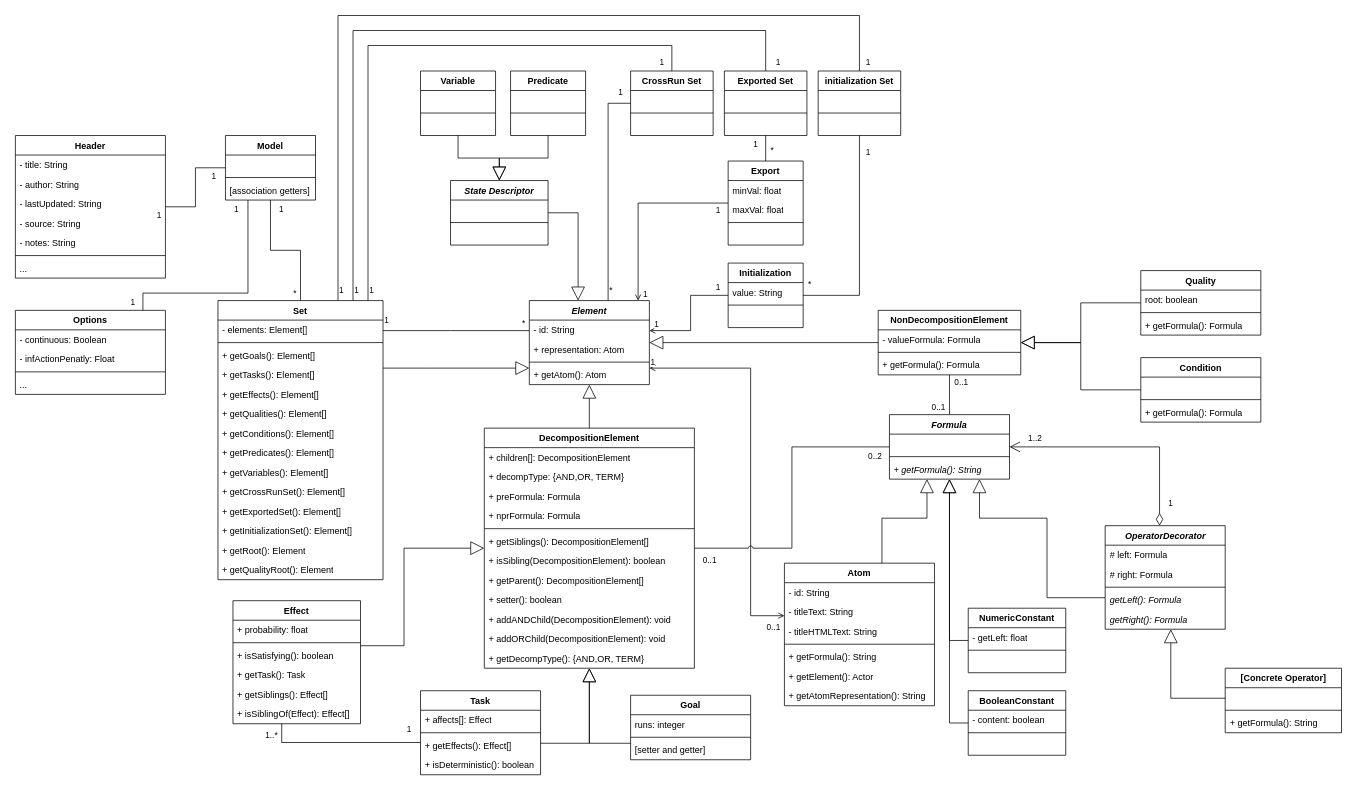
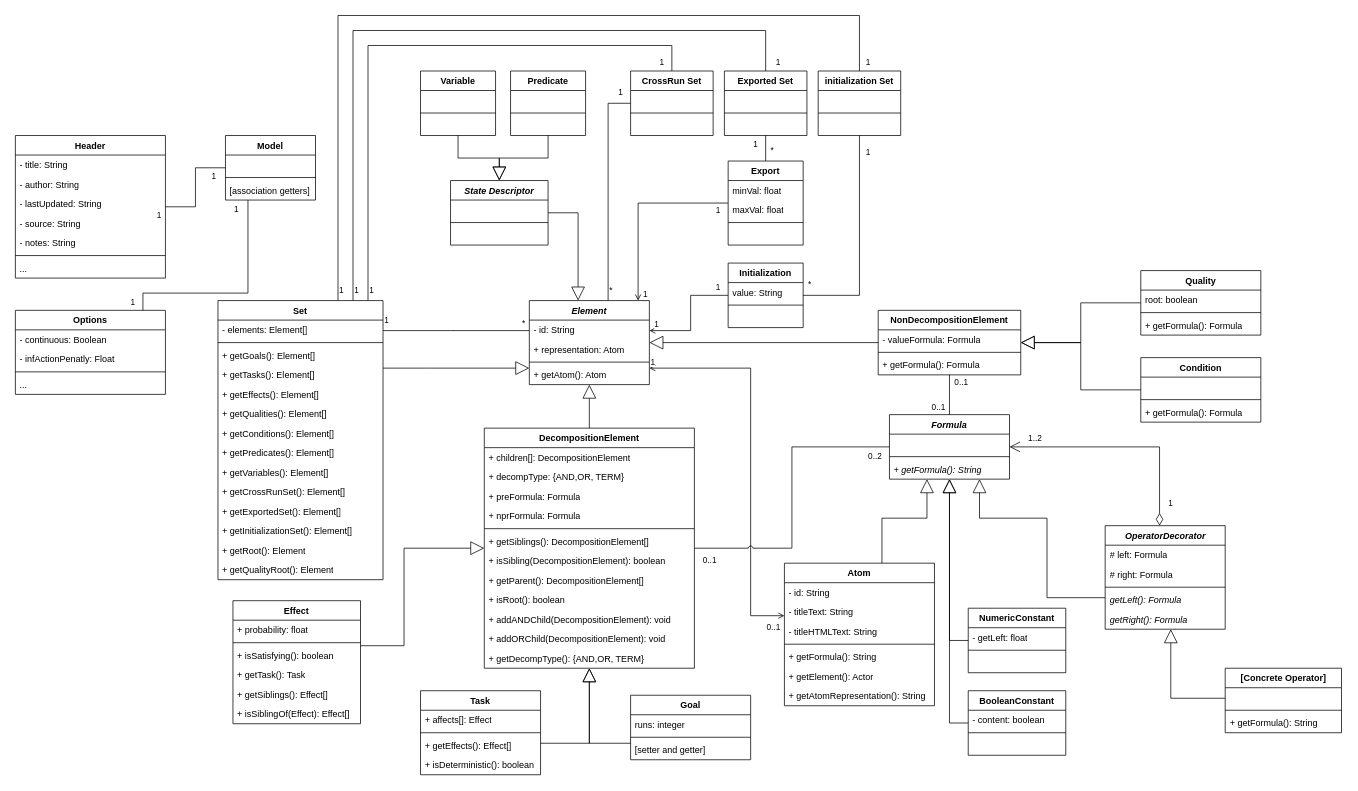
edge "Model" -- "Set": removed, labels "1", "*"
node "+ setter(): boolean": label "+ setter(): boolean" -> "+ isRoot(): boolean"
edge "Effect" -- "Task": removed, labels "1..*", "1"
